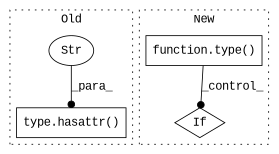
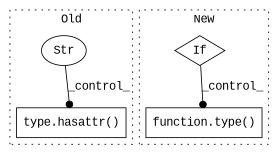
edge "function.type()" -> "If": reversed
edge "Str" -> "type.hasattr()": label "_para_" -> "_control_"
